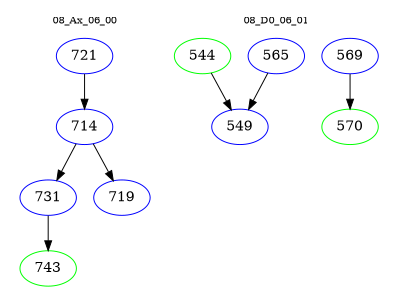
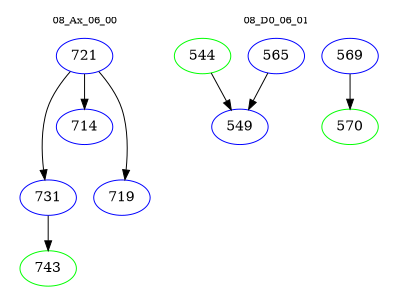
edge "714" -> "731": now "721" -> "731"
edge "714" -> "719": now "721" -> "719"
